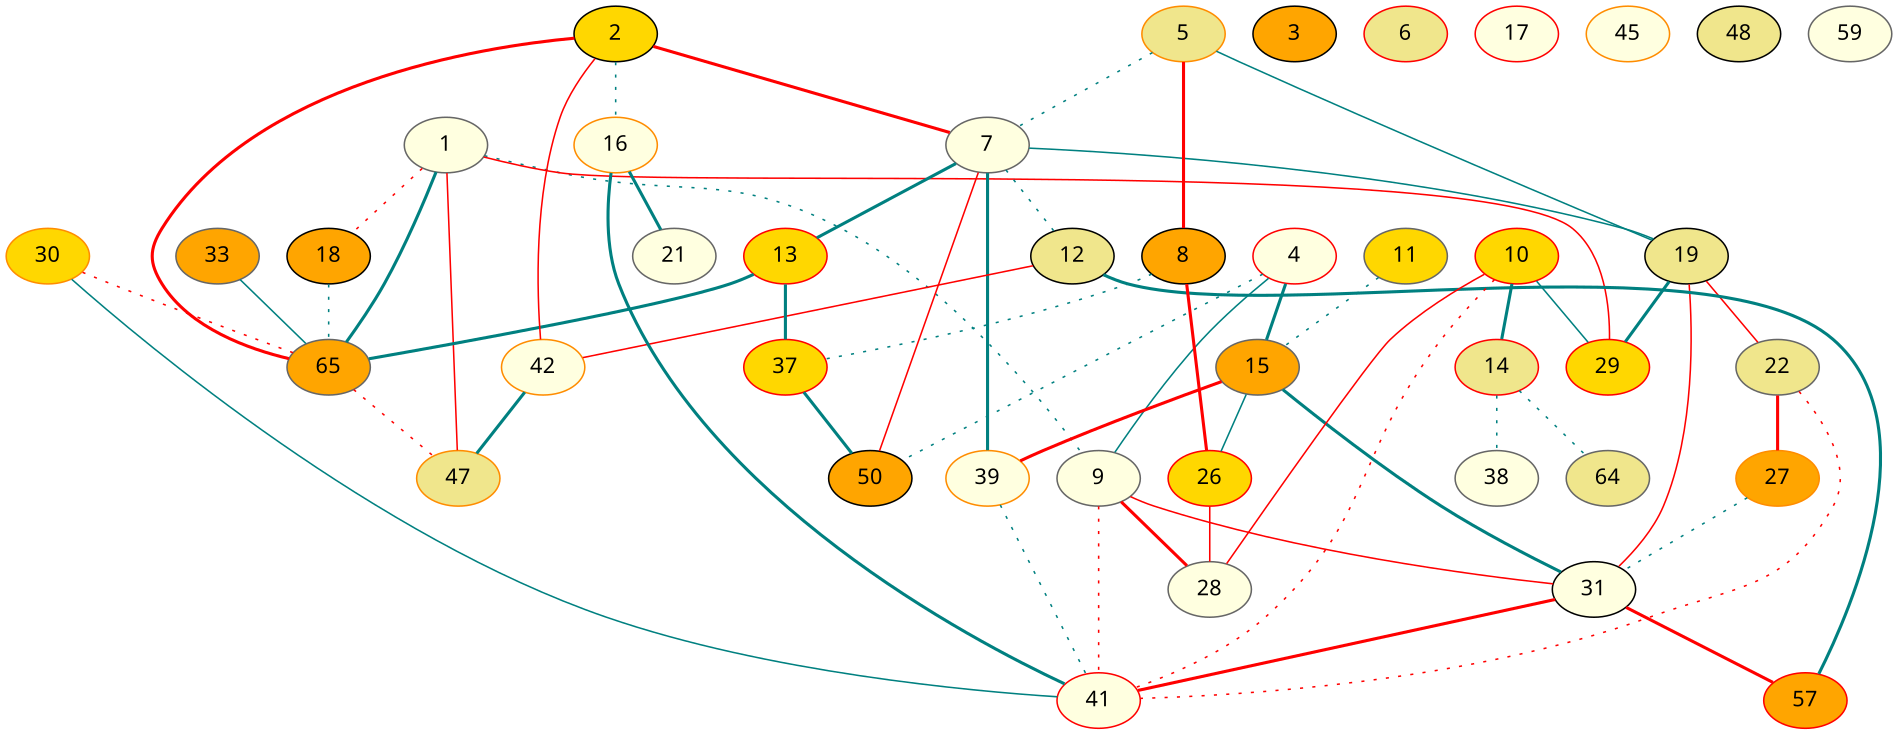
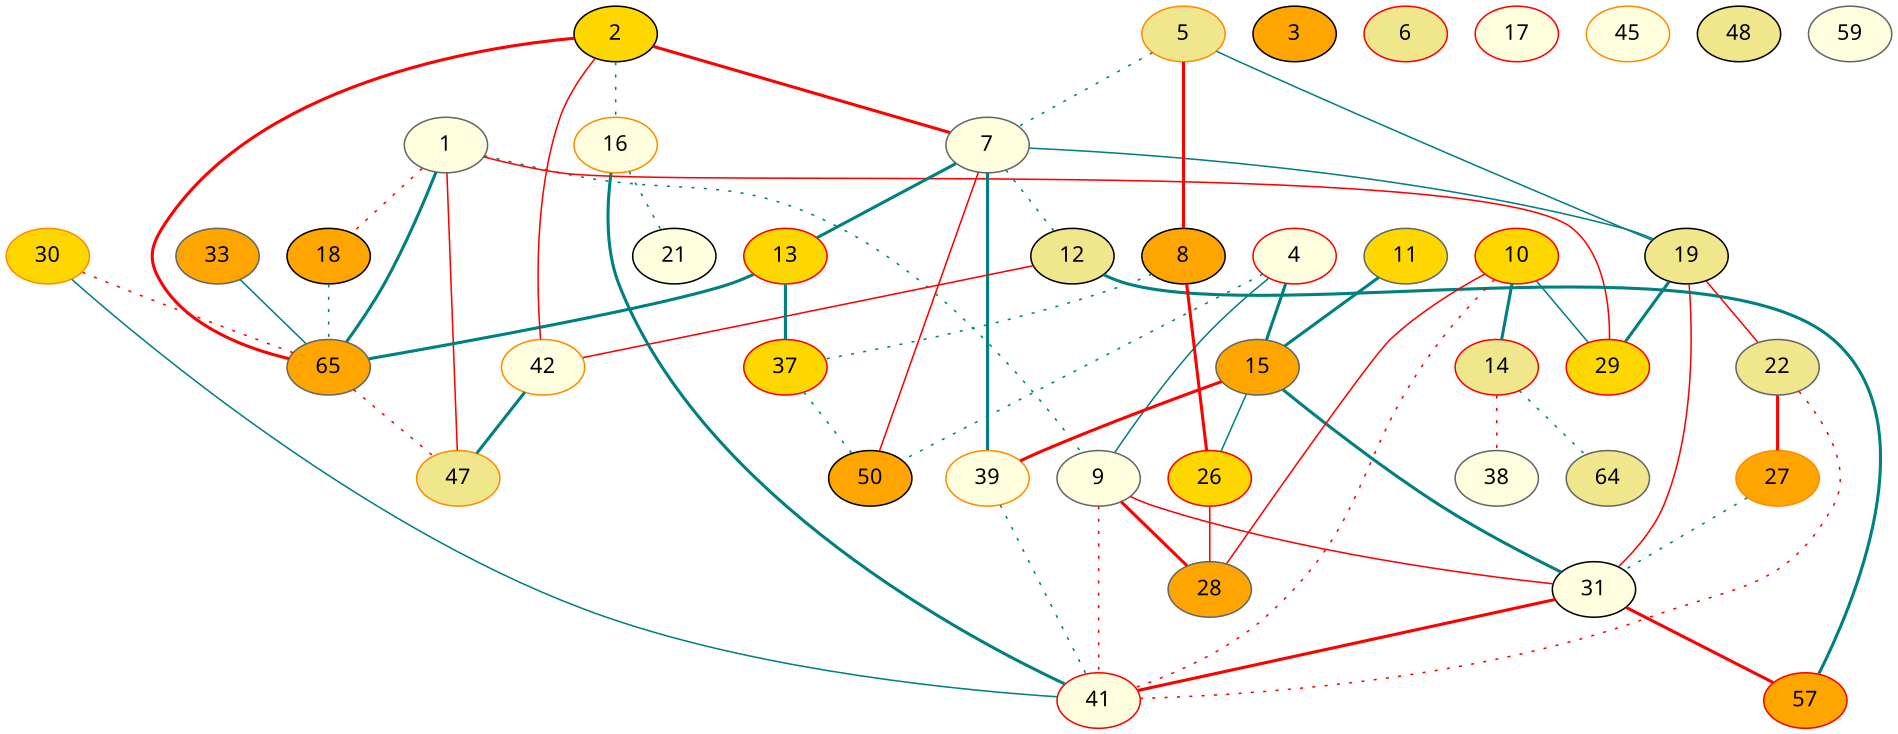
edge "16" -- "21": style bold -> dotted
node "21": color gray40 -> black
edge "11" -- "15": style dotted -> bold
edge "37" -- "50": style bold -> dotted
edge "14" -- "38": color teal -> red
node "28": fillcolor lightyellow -> orange
